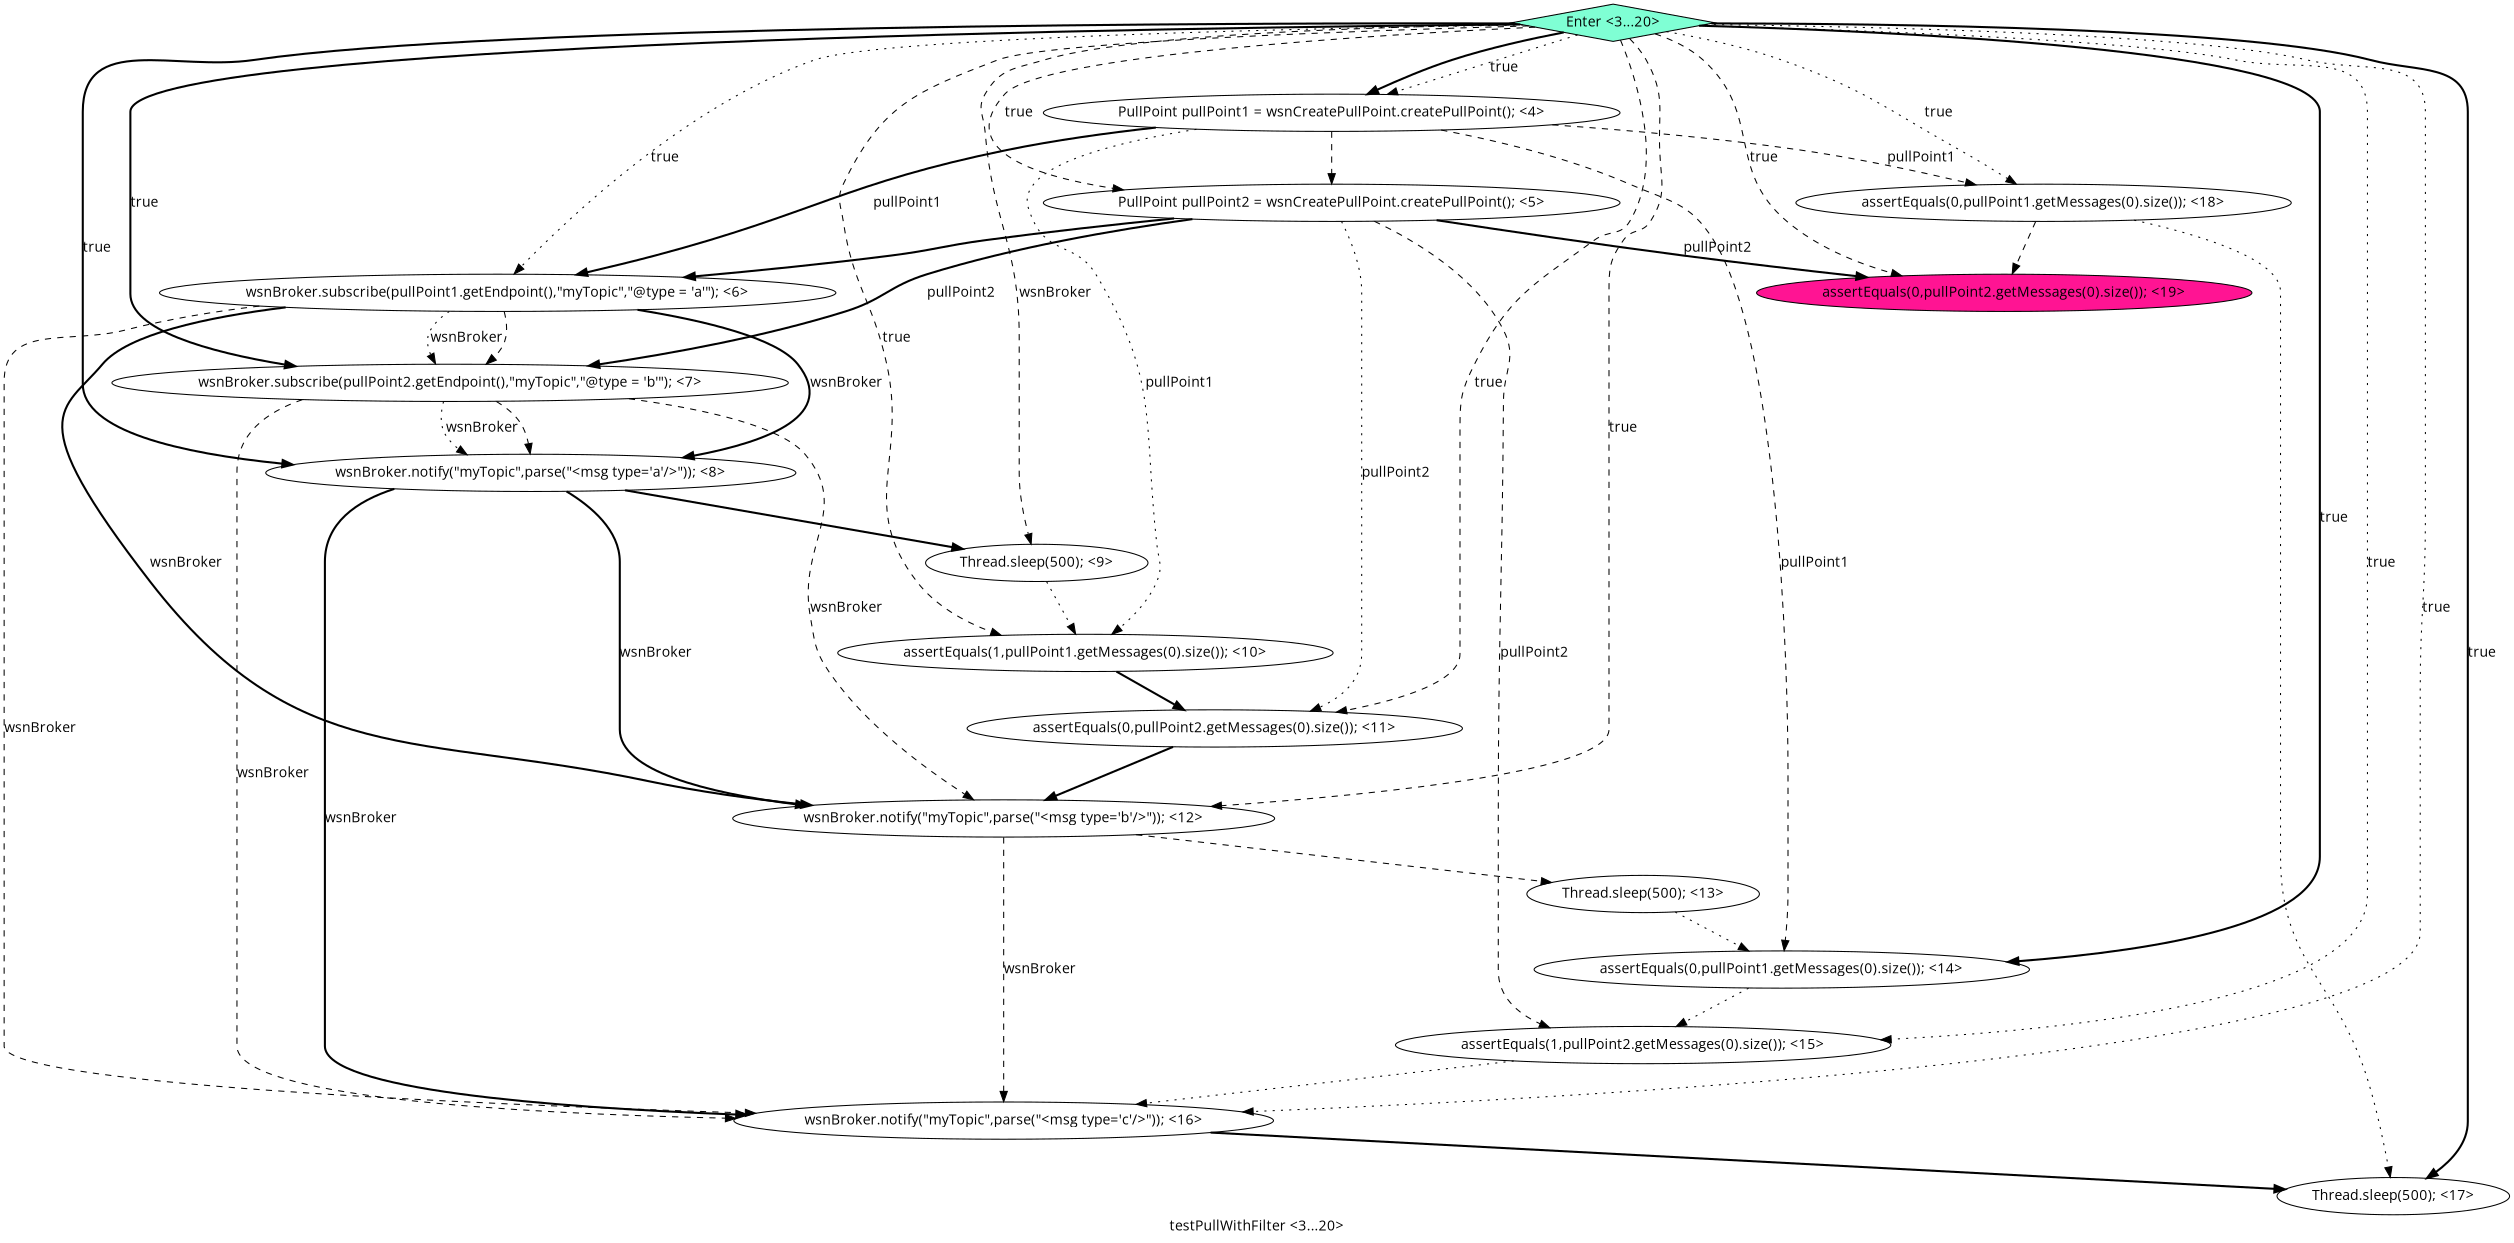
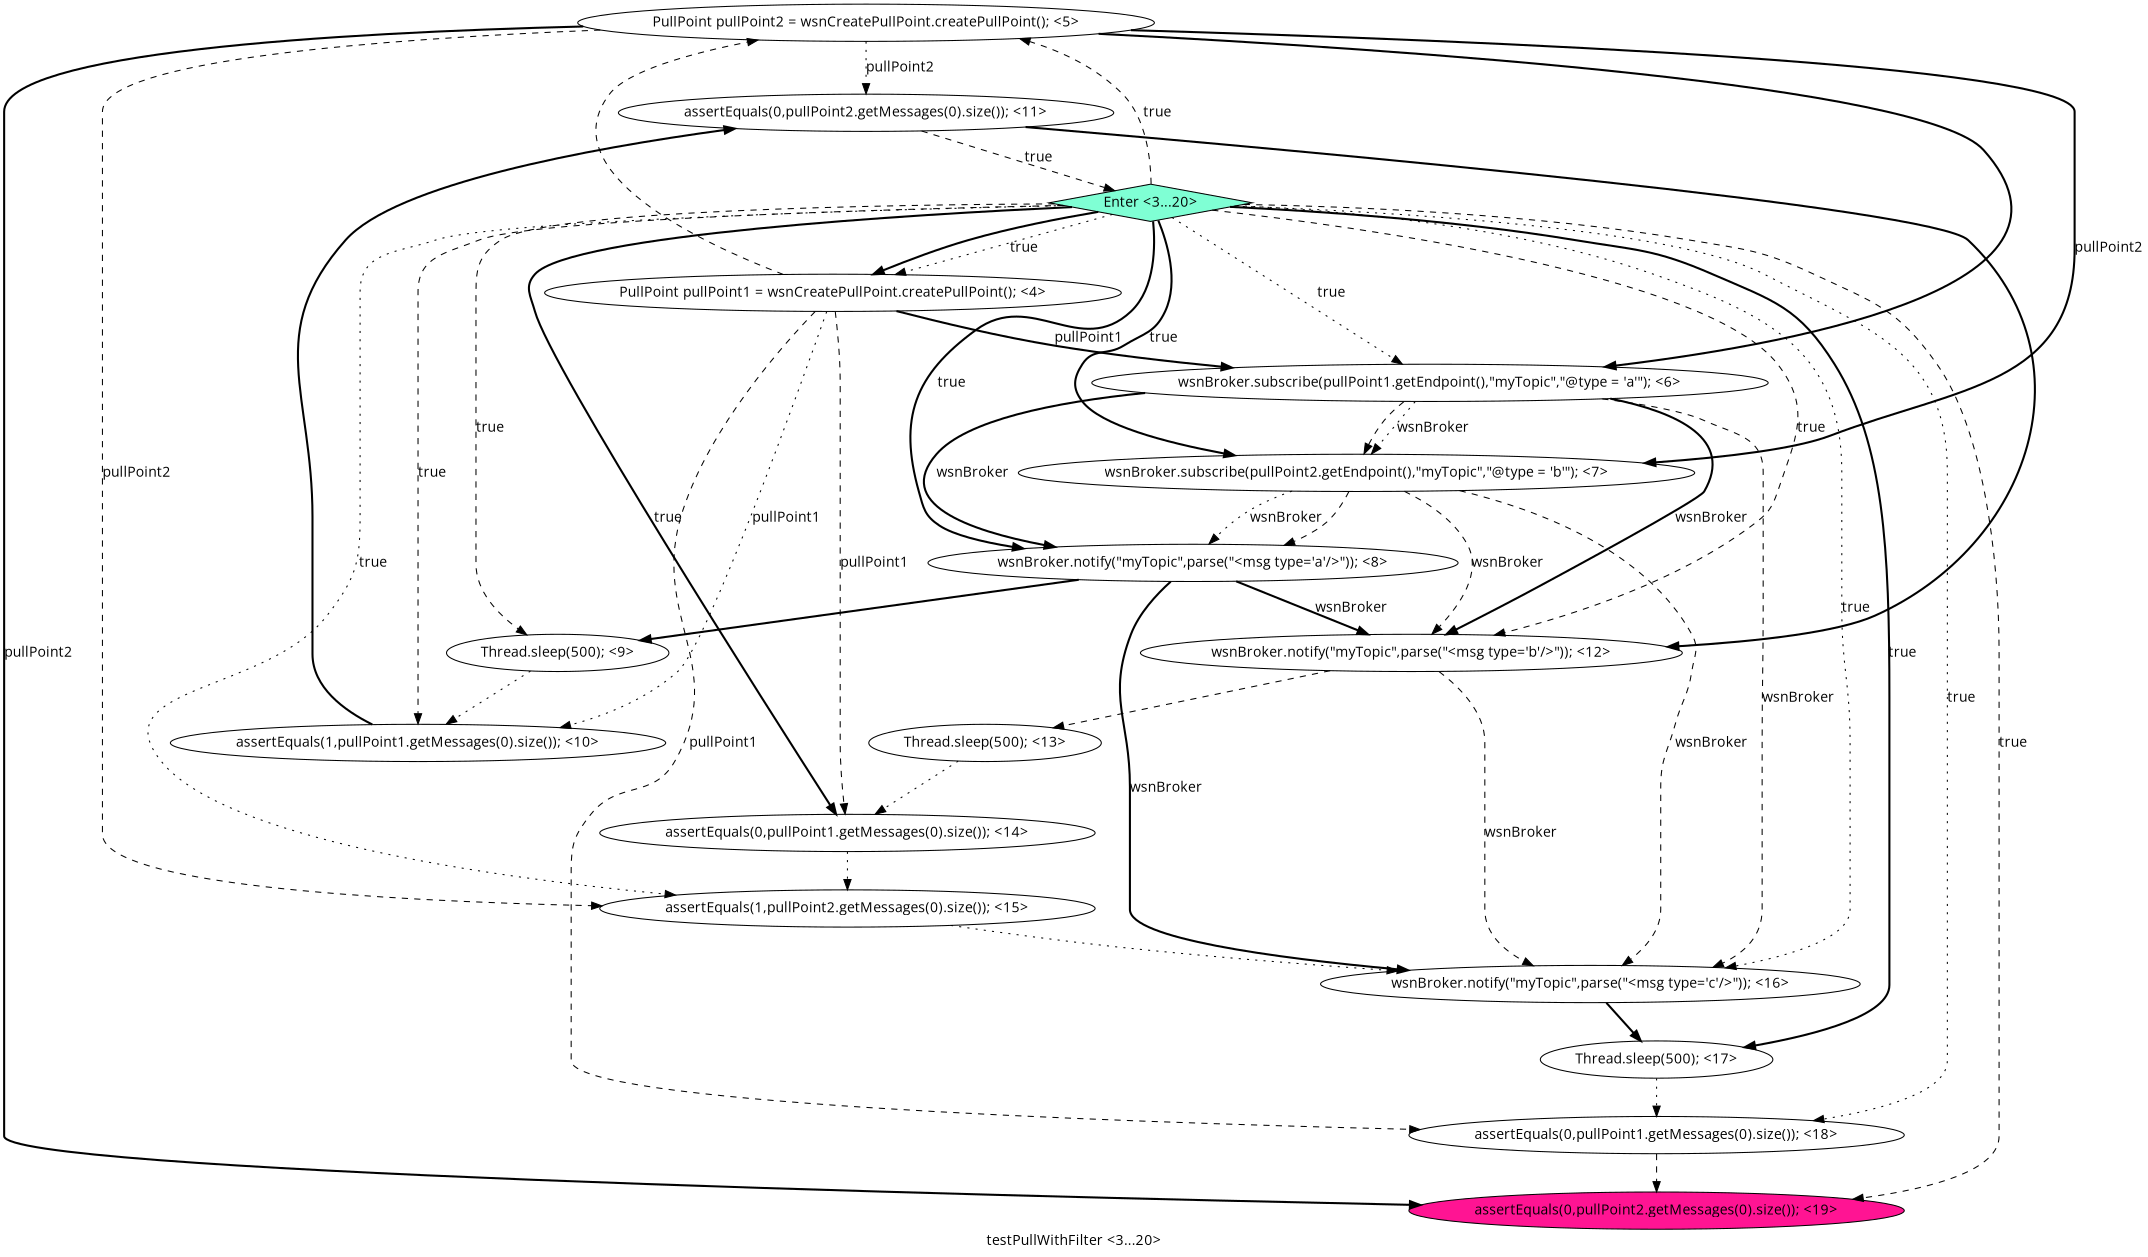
edge "Enter <3...20>" -> "Thread.sleep(500); <9>": label "wsnBroker" -> "true"
edge "Enter <3...20>" -> "assertEquals(0,pullPoint2.getMessages(0).size()); <11>": reversed
edge "assertEquals(0,pullPoint1.getMessages(0).size()); <18>" -> "Thread.sleep(500); <17>": reversed
